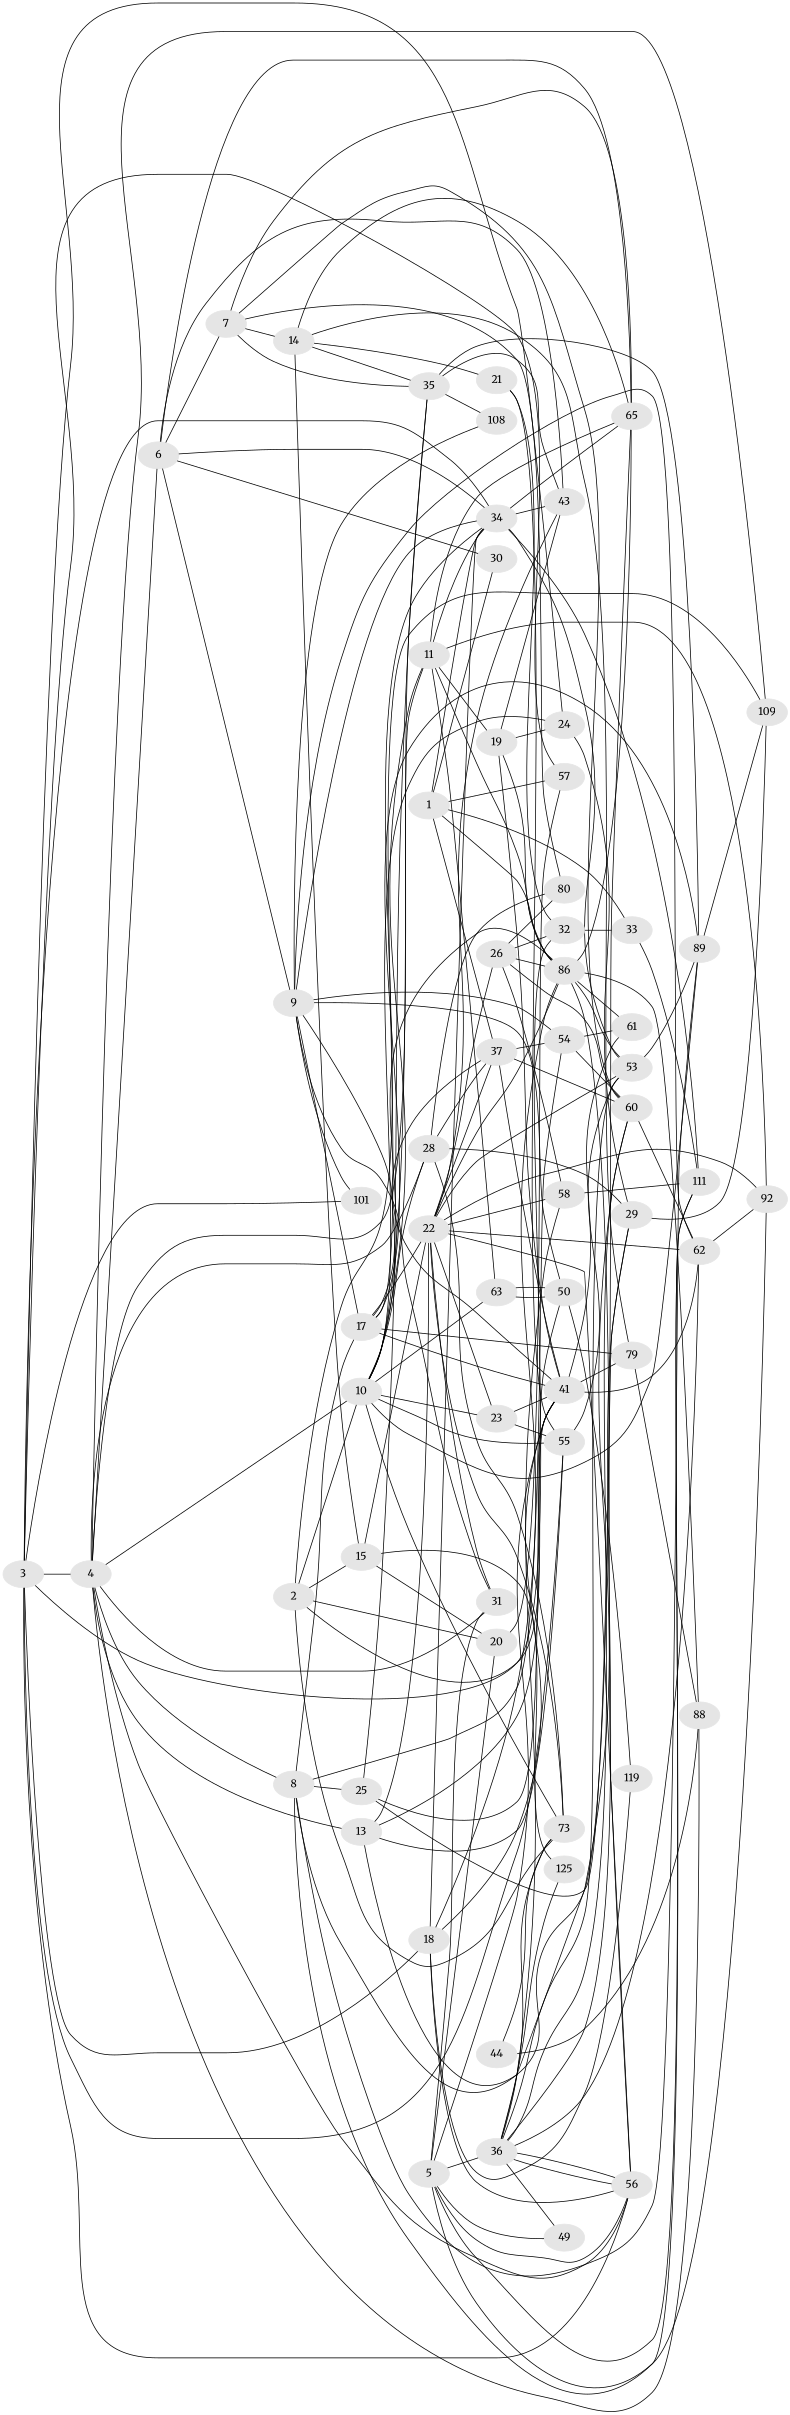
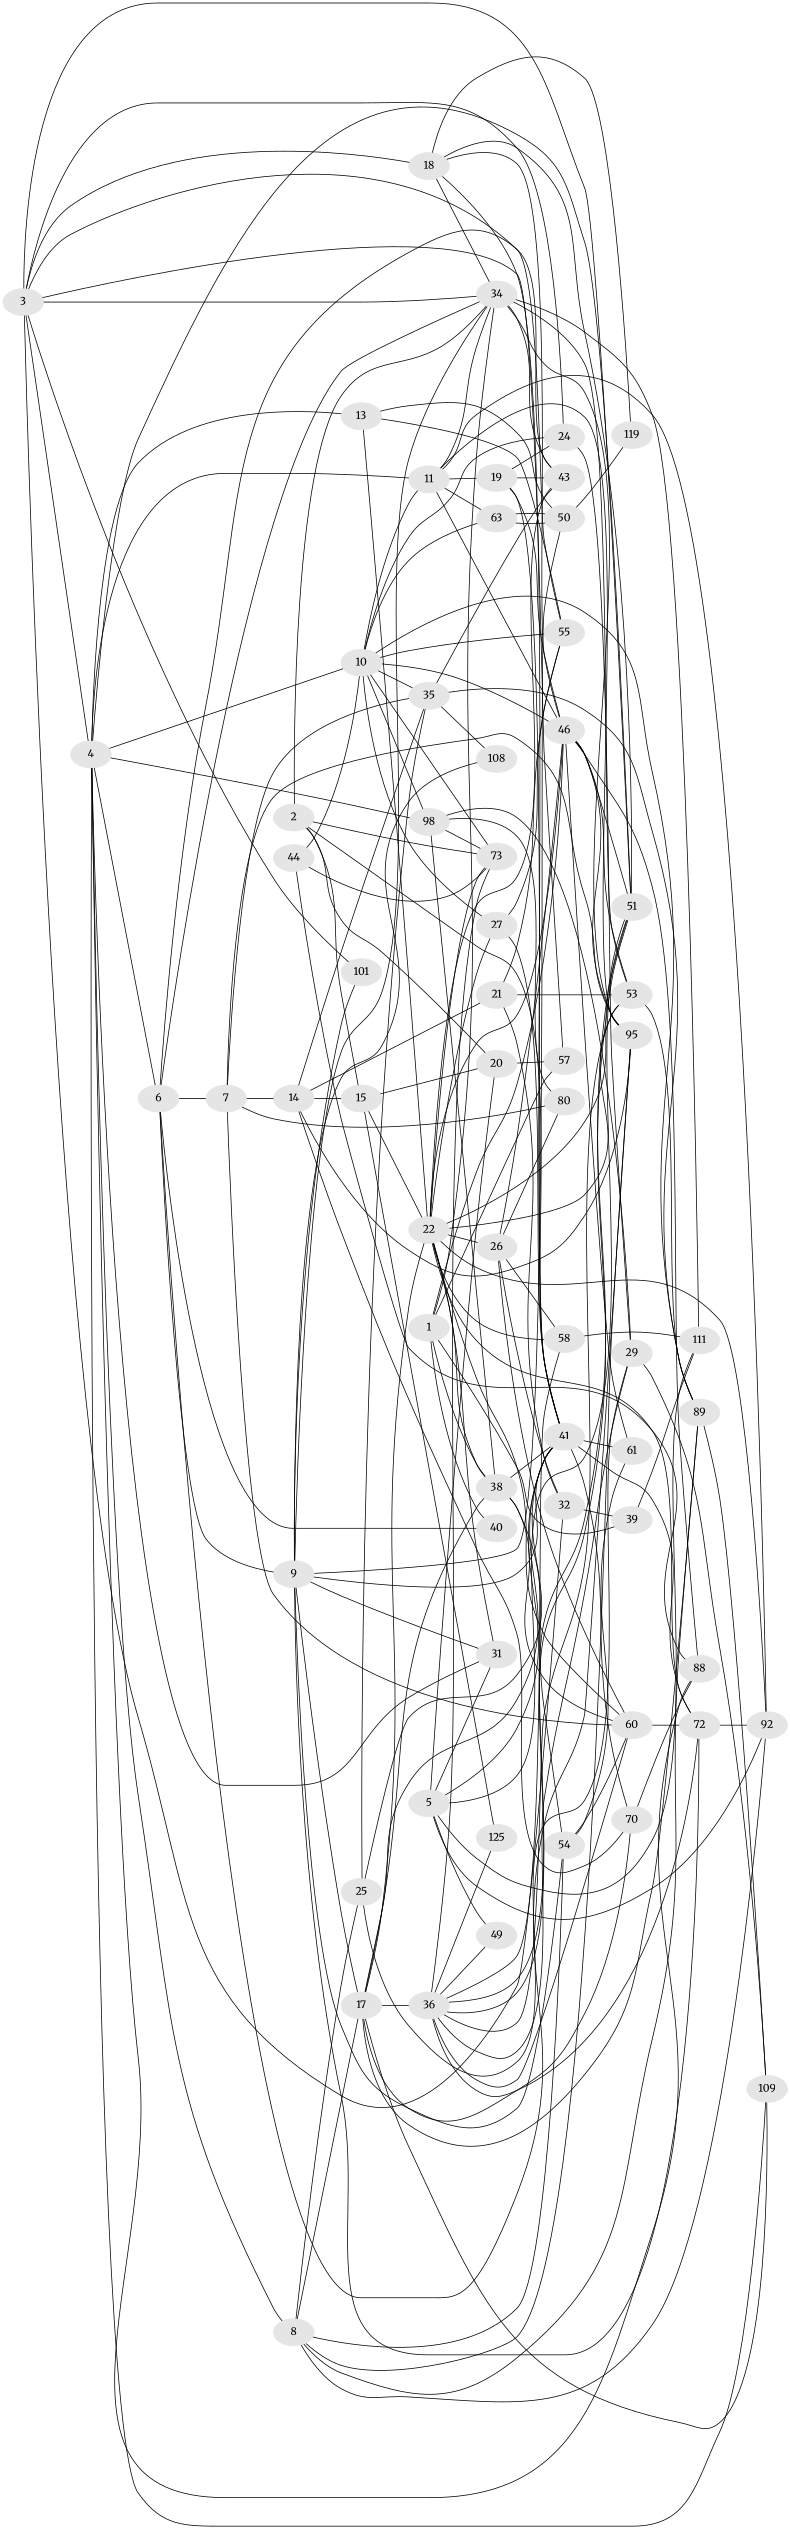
node "65": label "65" -> "95"
node "30": label "30" -> "40"
node "33": label "33" -> "39"
node "86": label "86" -> "46"
node "37": label "37" -> "38"
node "28": label "28" -> "98"
node "62": label "62" -> "72"
edge "53" -- "55": now "53" -- "21"
node "79": label "79" -> "70"
node "23": label "23" -> "27"
edge "10" -- "2": now "10" -- "44"
edge "60" -- "13": now "60" -- "22"
edge "36" -- "5": now "36" -- "17"
node "56": label "56" -> "51"
edge "111" -- "8": now "92" -- "8"
